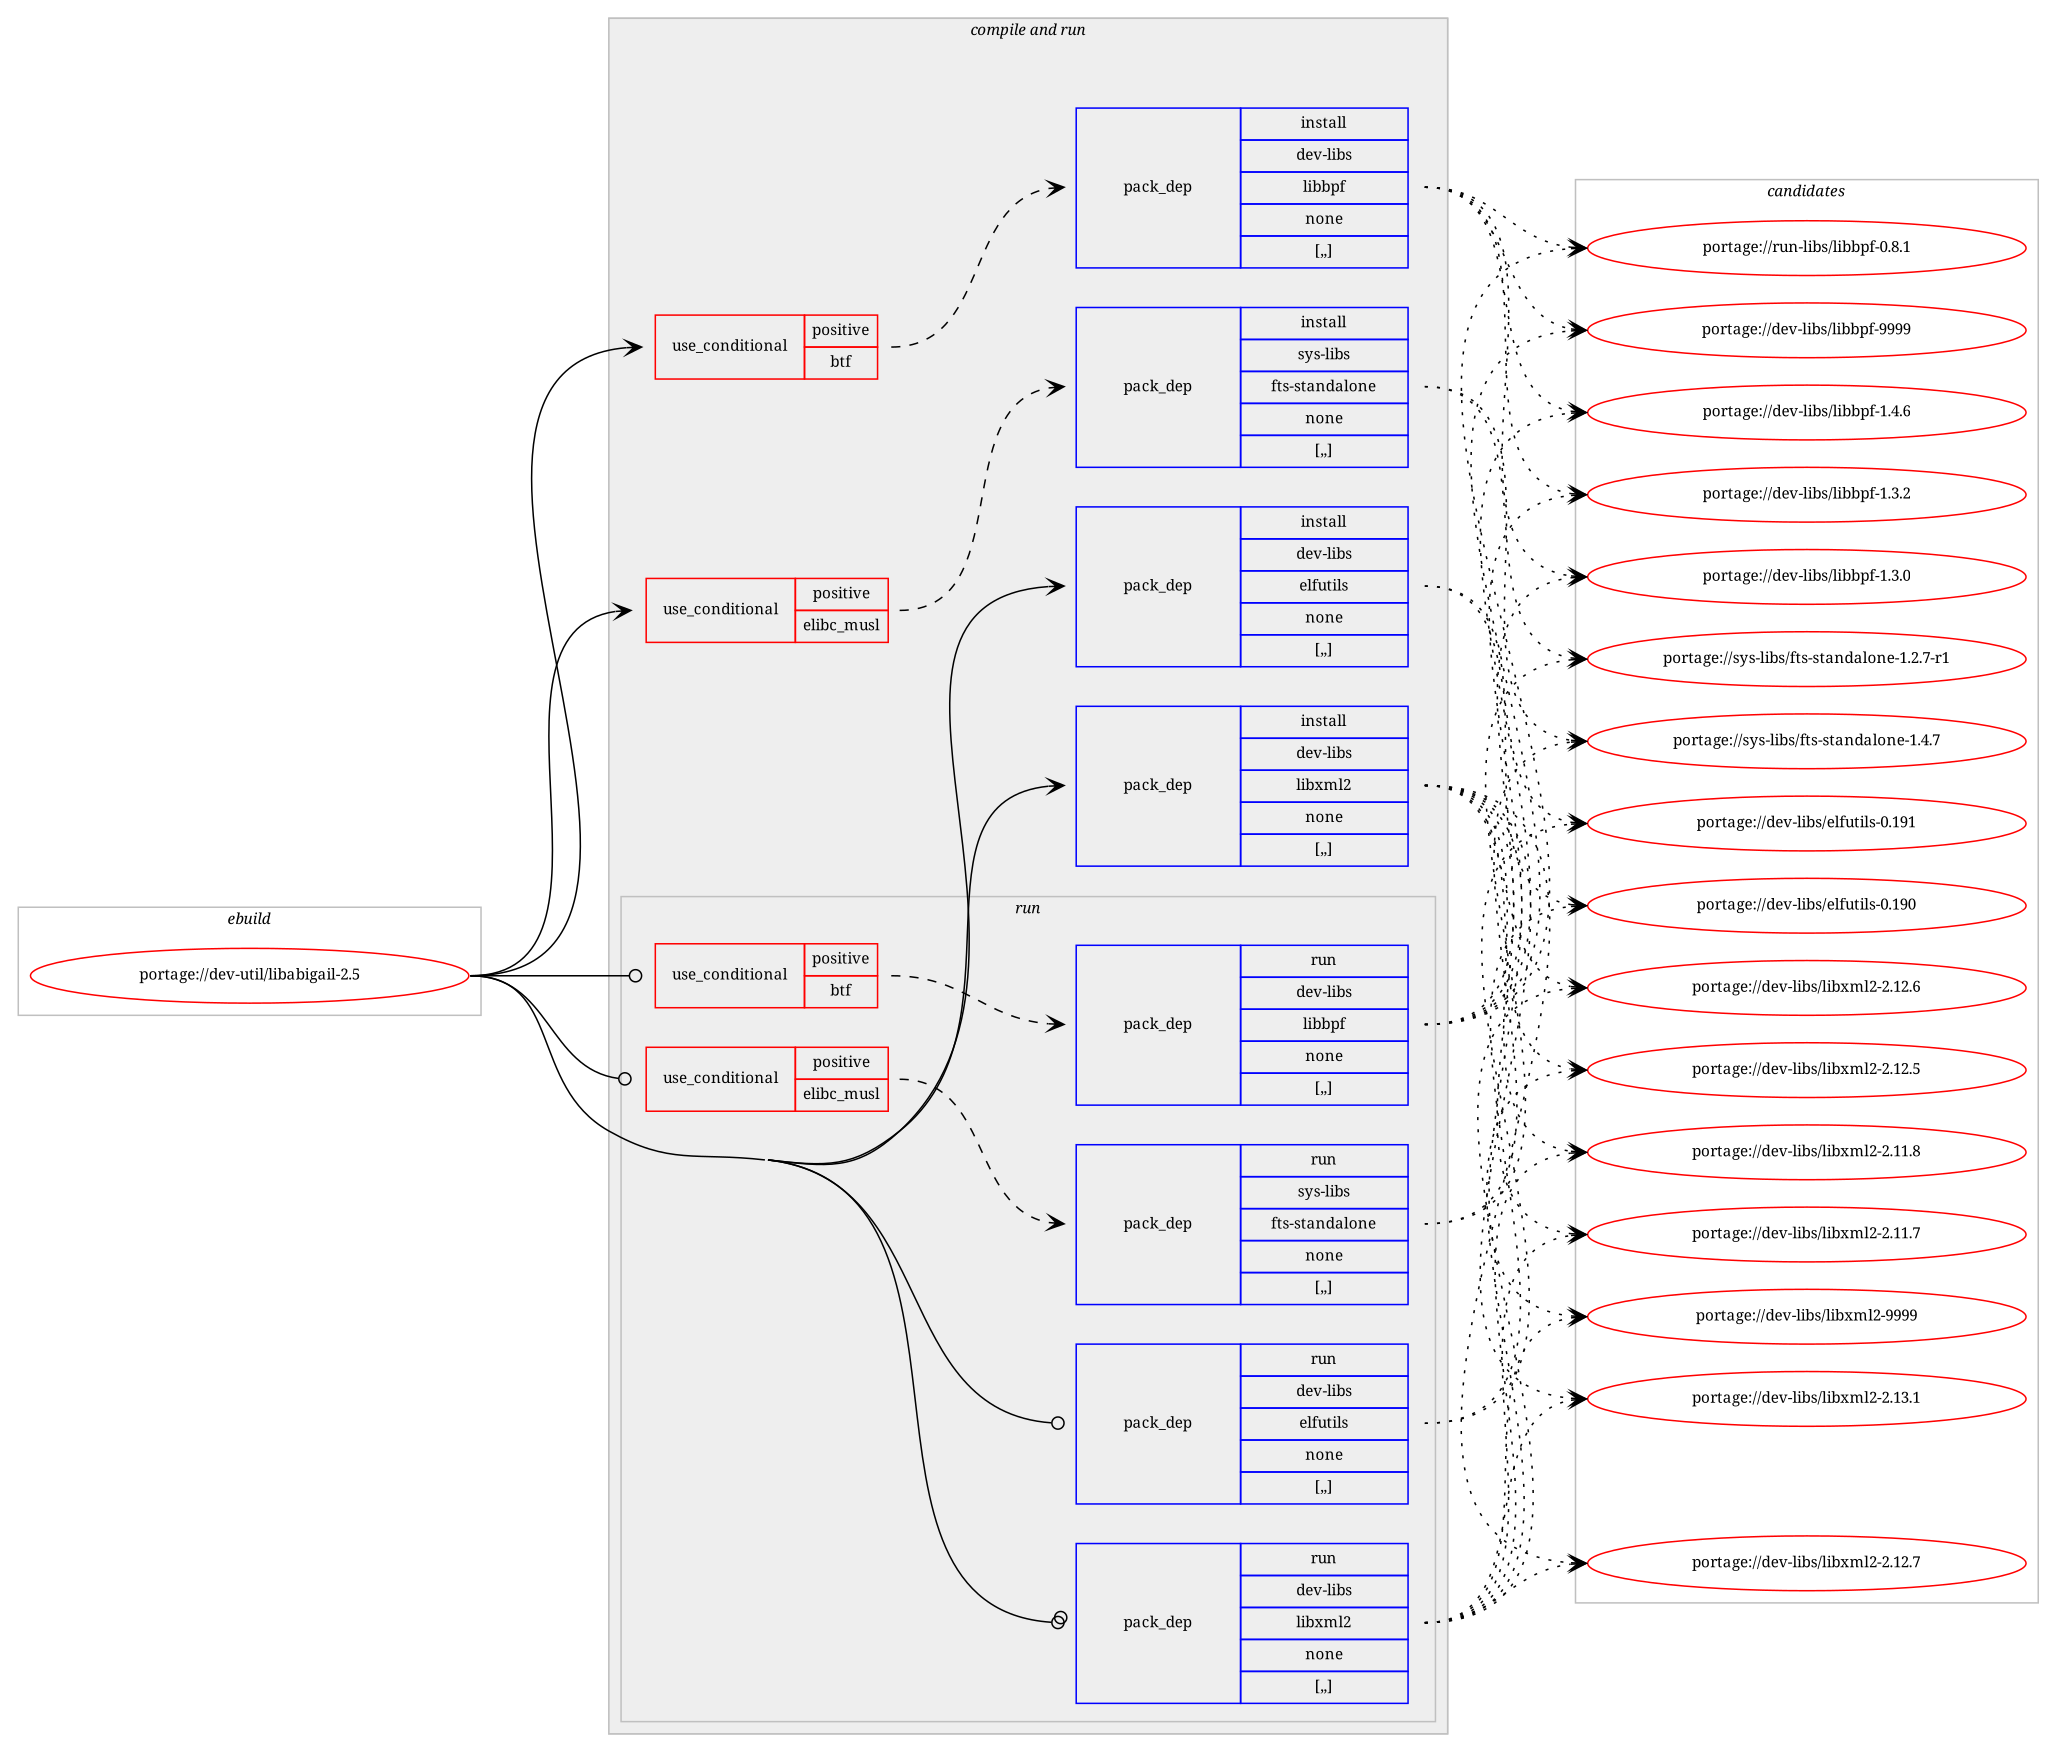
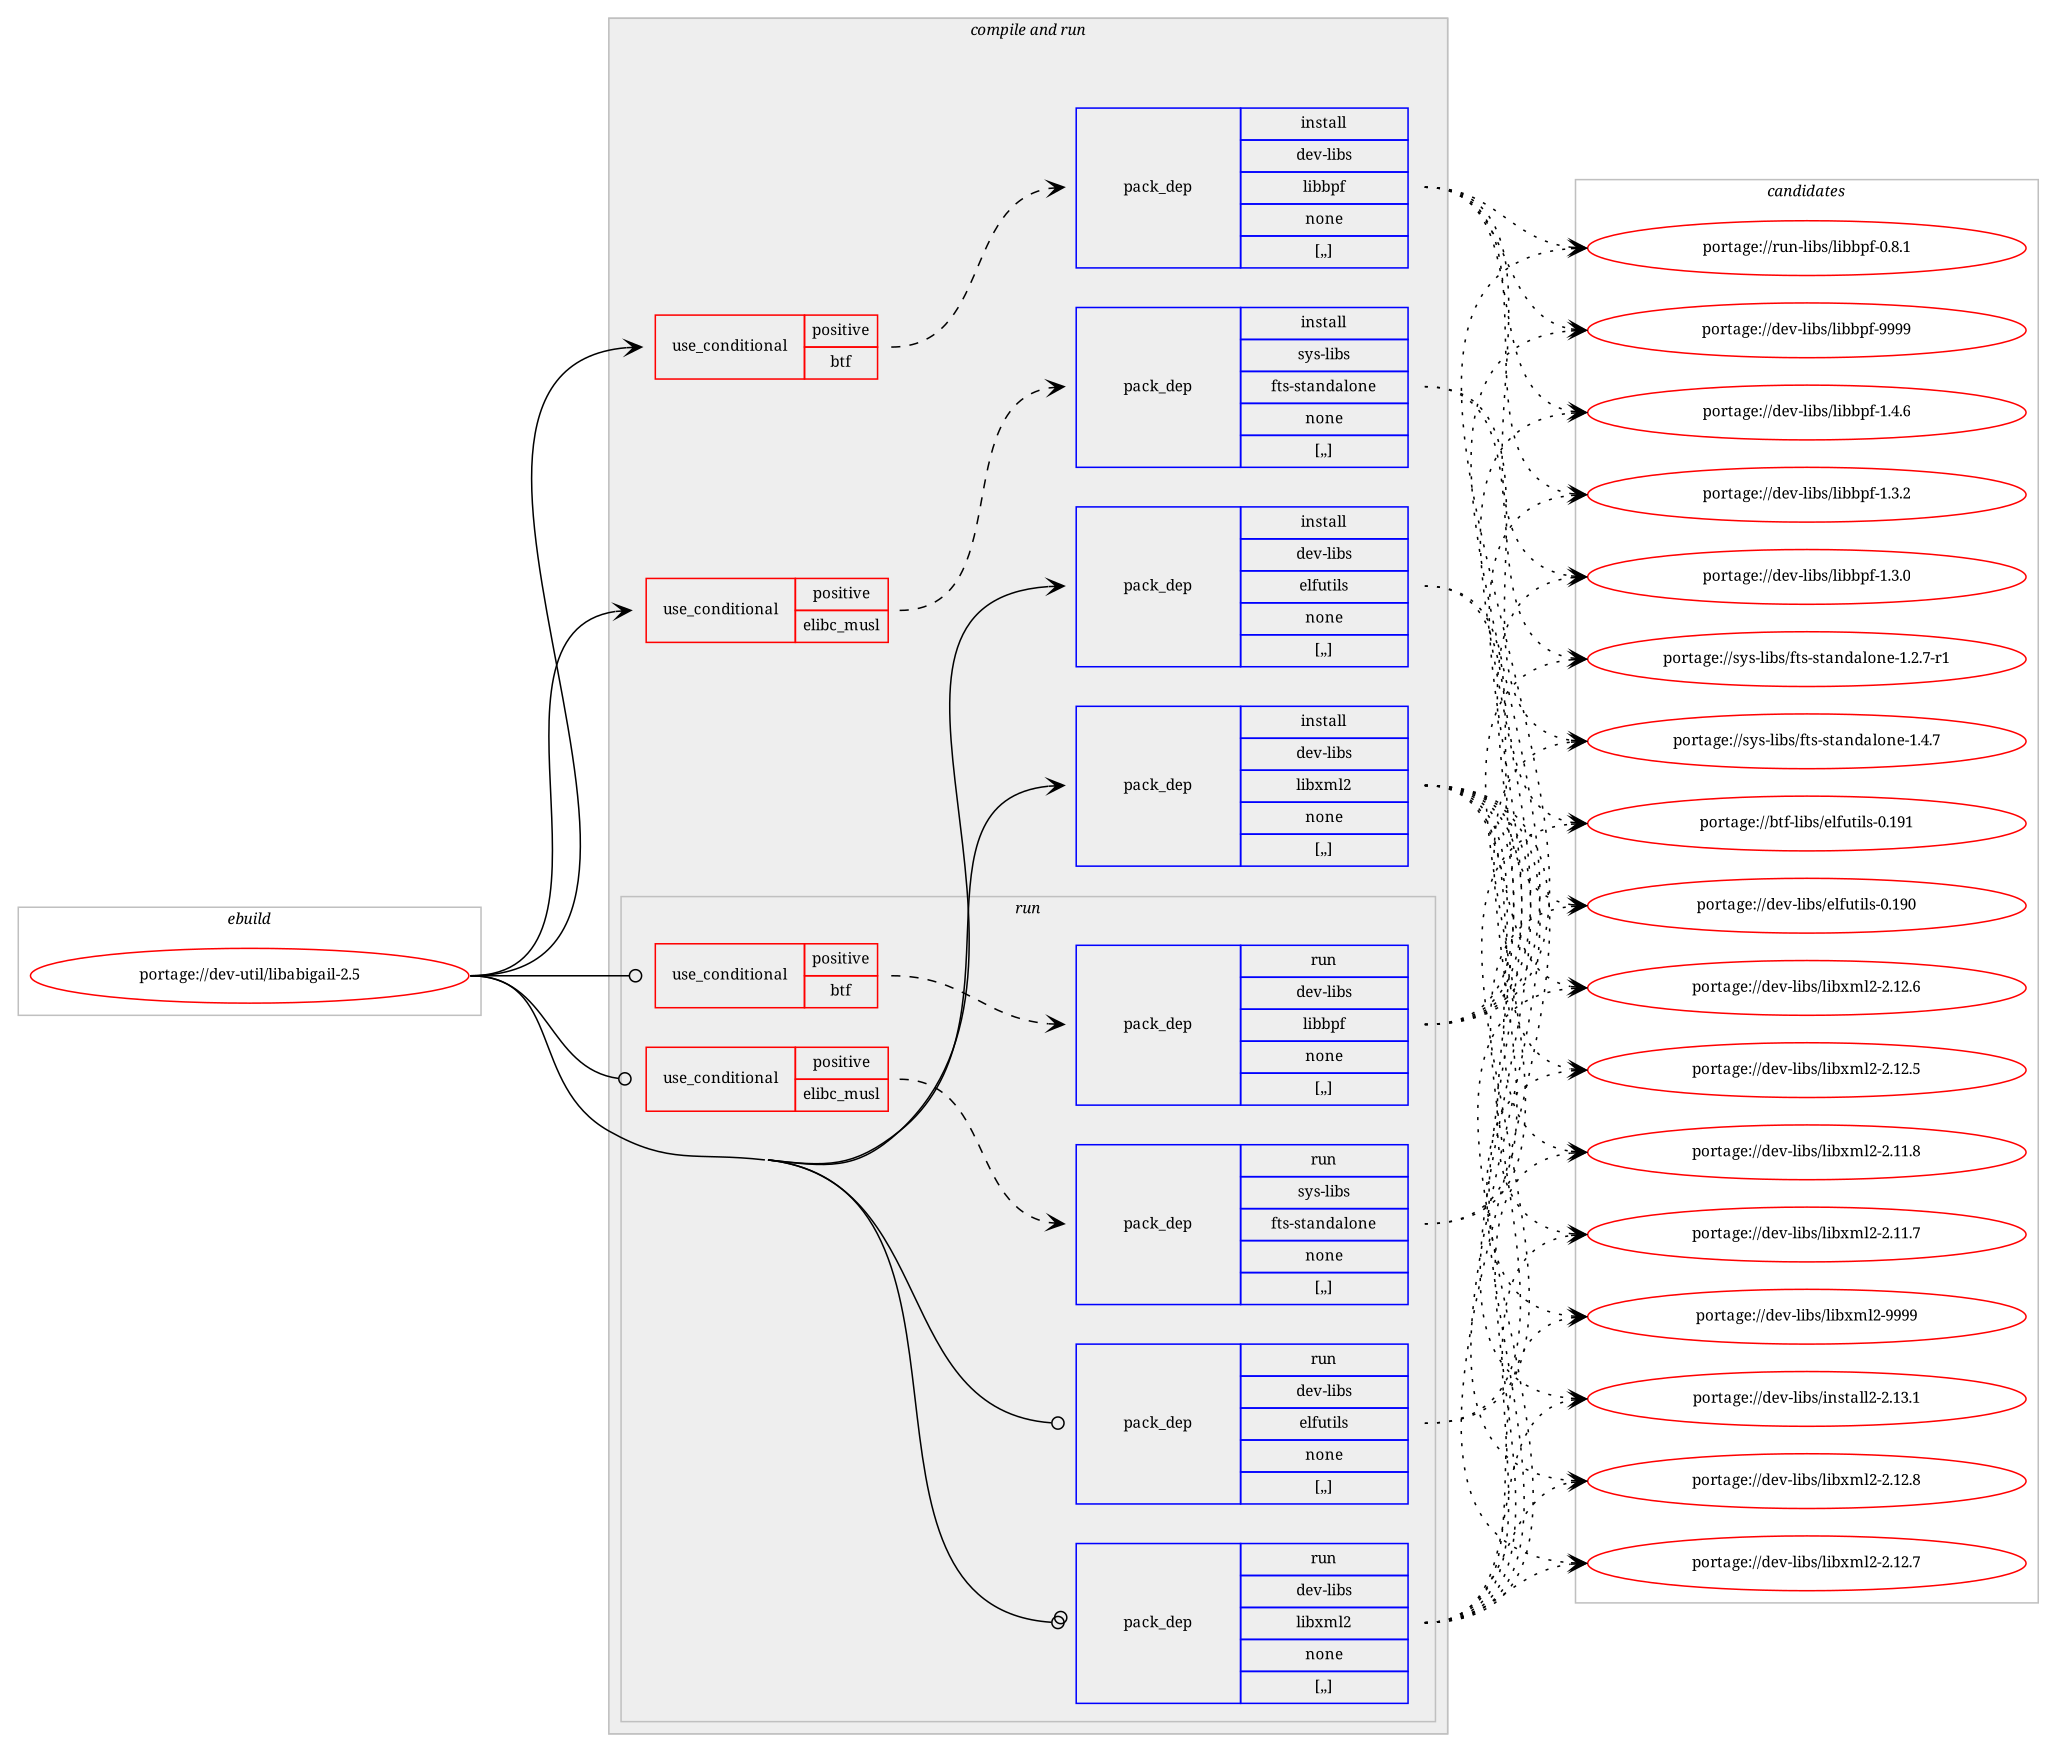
node "portage://dev-libs/elfutils-0.191": label "portage://dev-libs/elfutils-0.191" -> "portage://btf-libs/elfutils-0.191"
node "portage://dev-libs/libxml2-2.13.1": label "portage://dev-libs/libxml2-2.13.1" -> "portage://dev-libs/install2-2.13.1"
node "portage://dev-libs/libxml2-2.12.8": added
